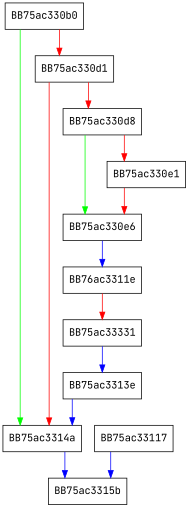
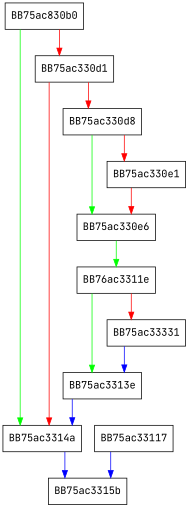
node "BB75ac330b0": label "BB75ac330b0" -> "BB75ac830b0"
edge "BB75ac330e6" -> "BB76ac3311e": color blue -> green
edge "BB76ac3311e" -> "BB75ac3313e": added
